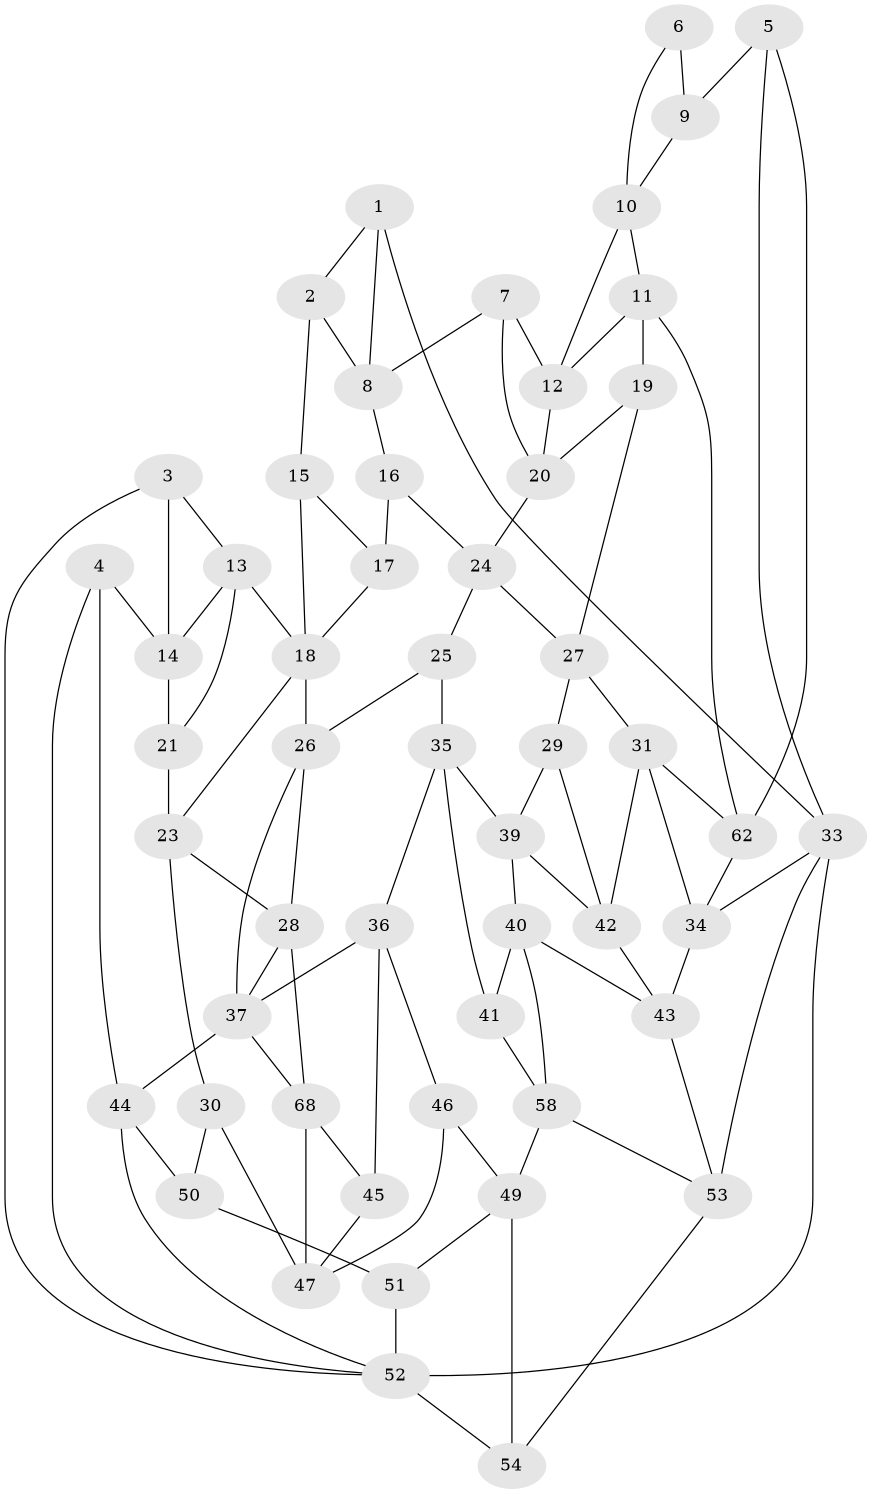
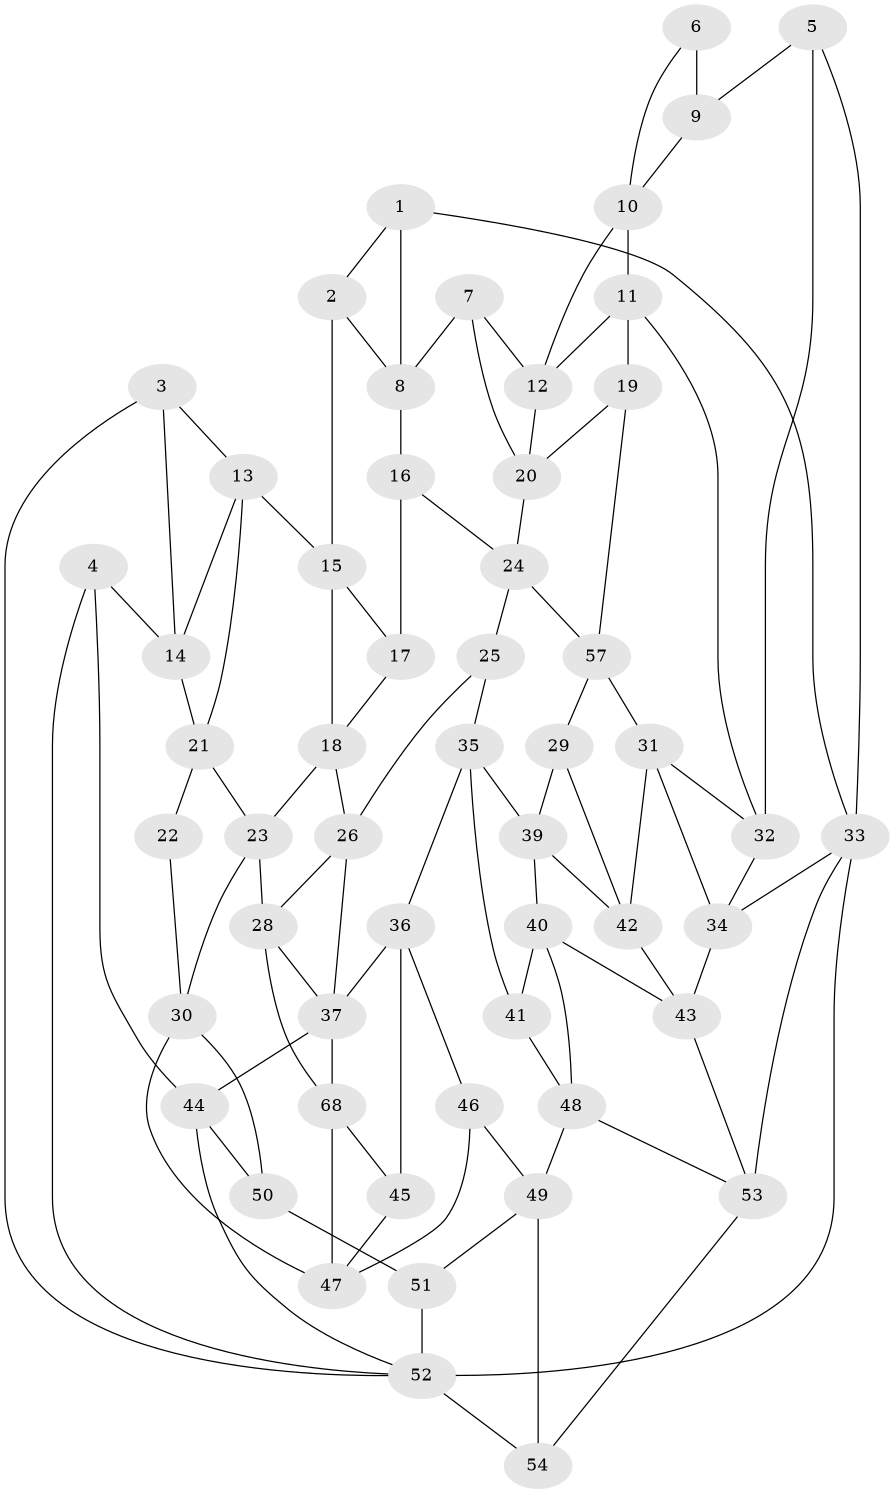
edge "13" -- "18": now "13" -- "15"
node "27": label "27" -> "57"
node "22": added
node "62": label "62" -> "32"
node "58": label "58" -> "48"
